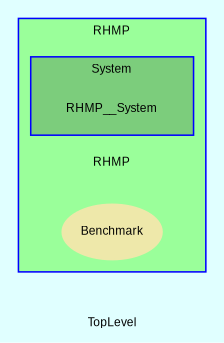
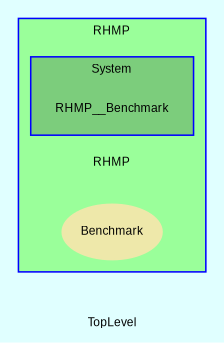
node "RHMP__System": label "RHMP__System" -> "RHMP__Benchmark"
